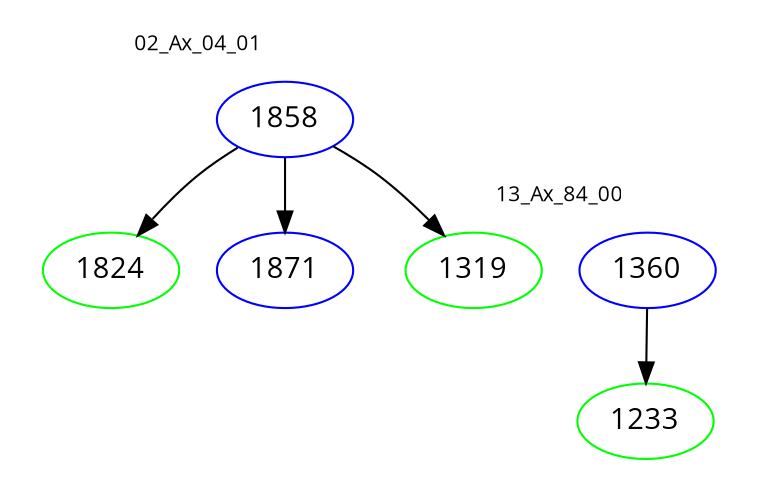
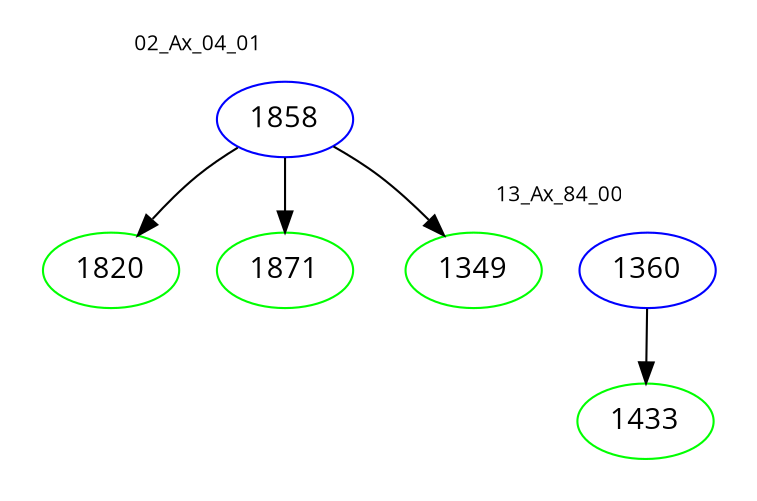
node "1824": label "1824" -> "1820"
node "1871": color blue -> green
node "1319": label "1319" -> "1349"
node "1233": label "1233" -> "1433"
